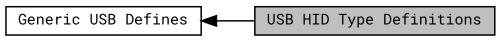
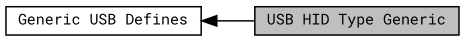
node "USB HID Type Definitions": label "USB HID Type Definitions" -> "USB HID Type Generic"
